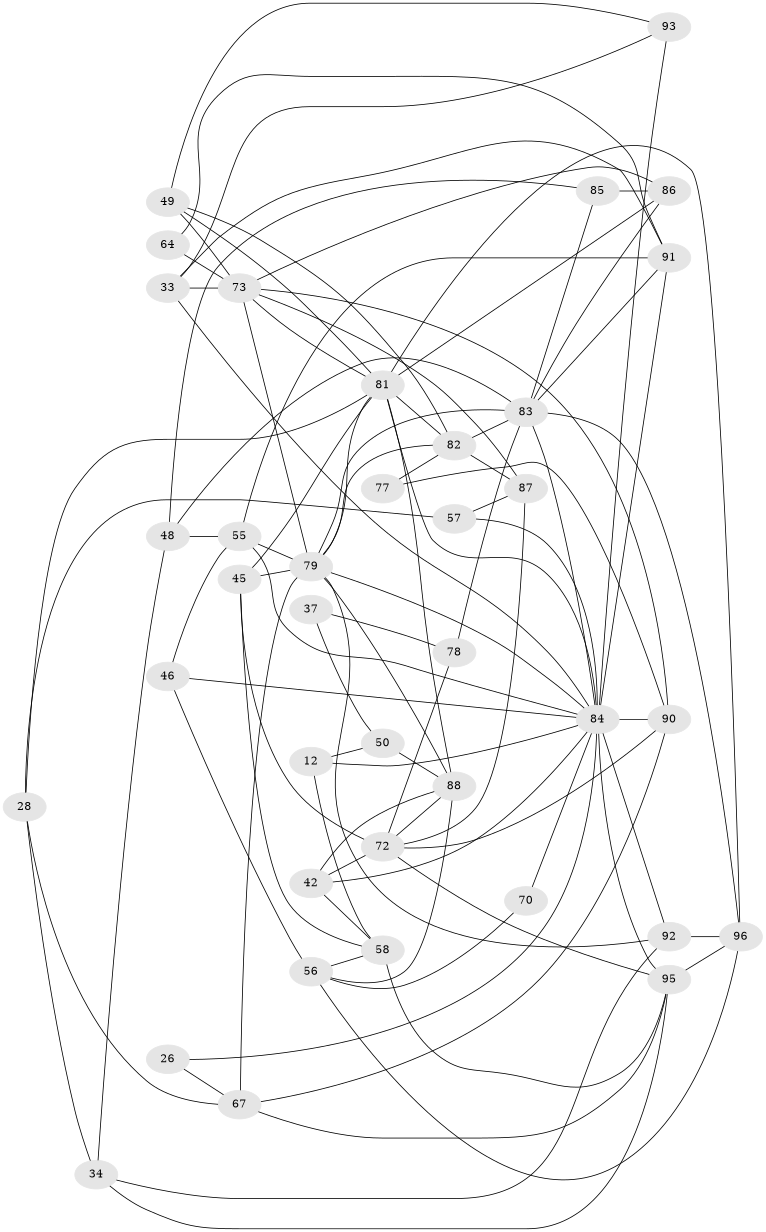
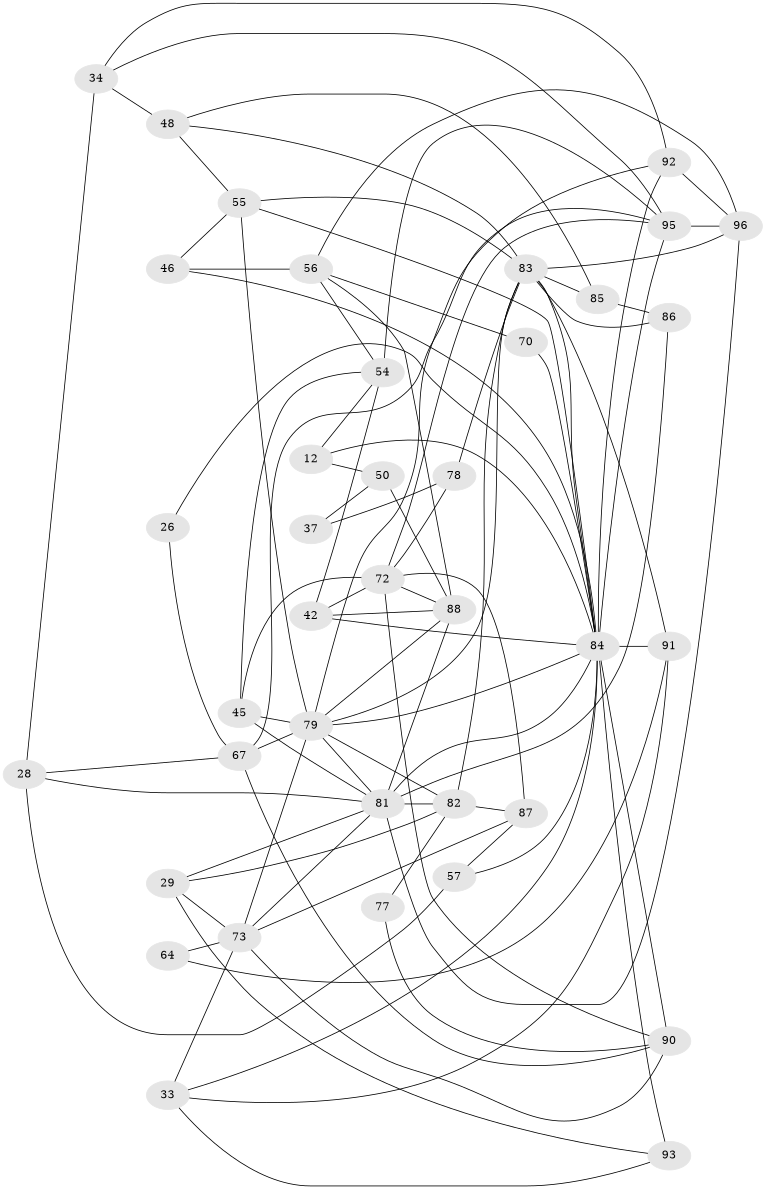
node "49": label "49" -> "29"
edge "86" -- "73": removed
edge "91" -- "55": now "83" -- "55"
node "58": label "58" -> "54"
